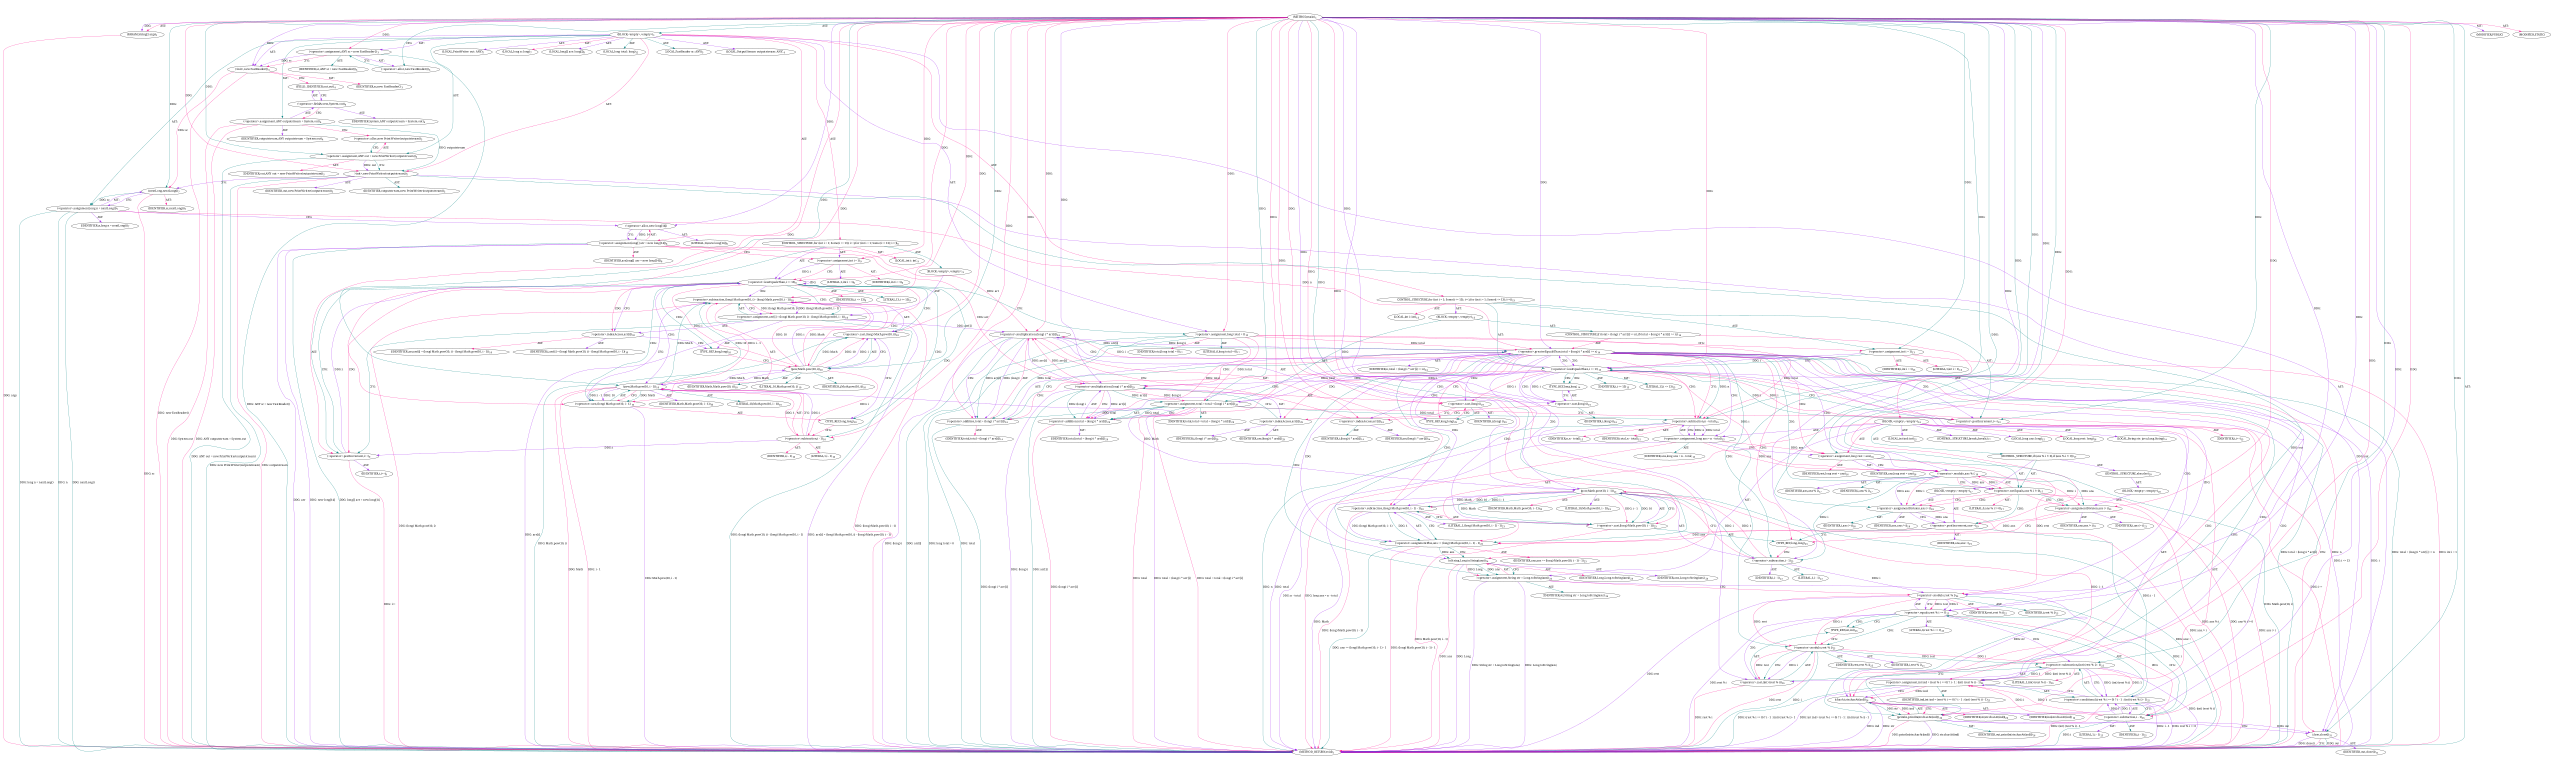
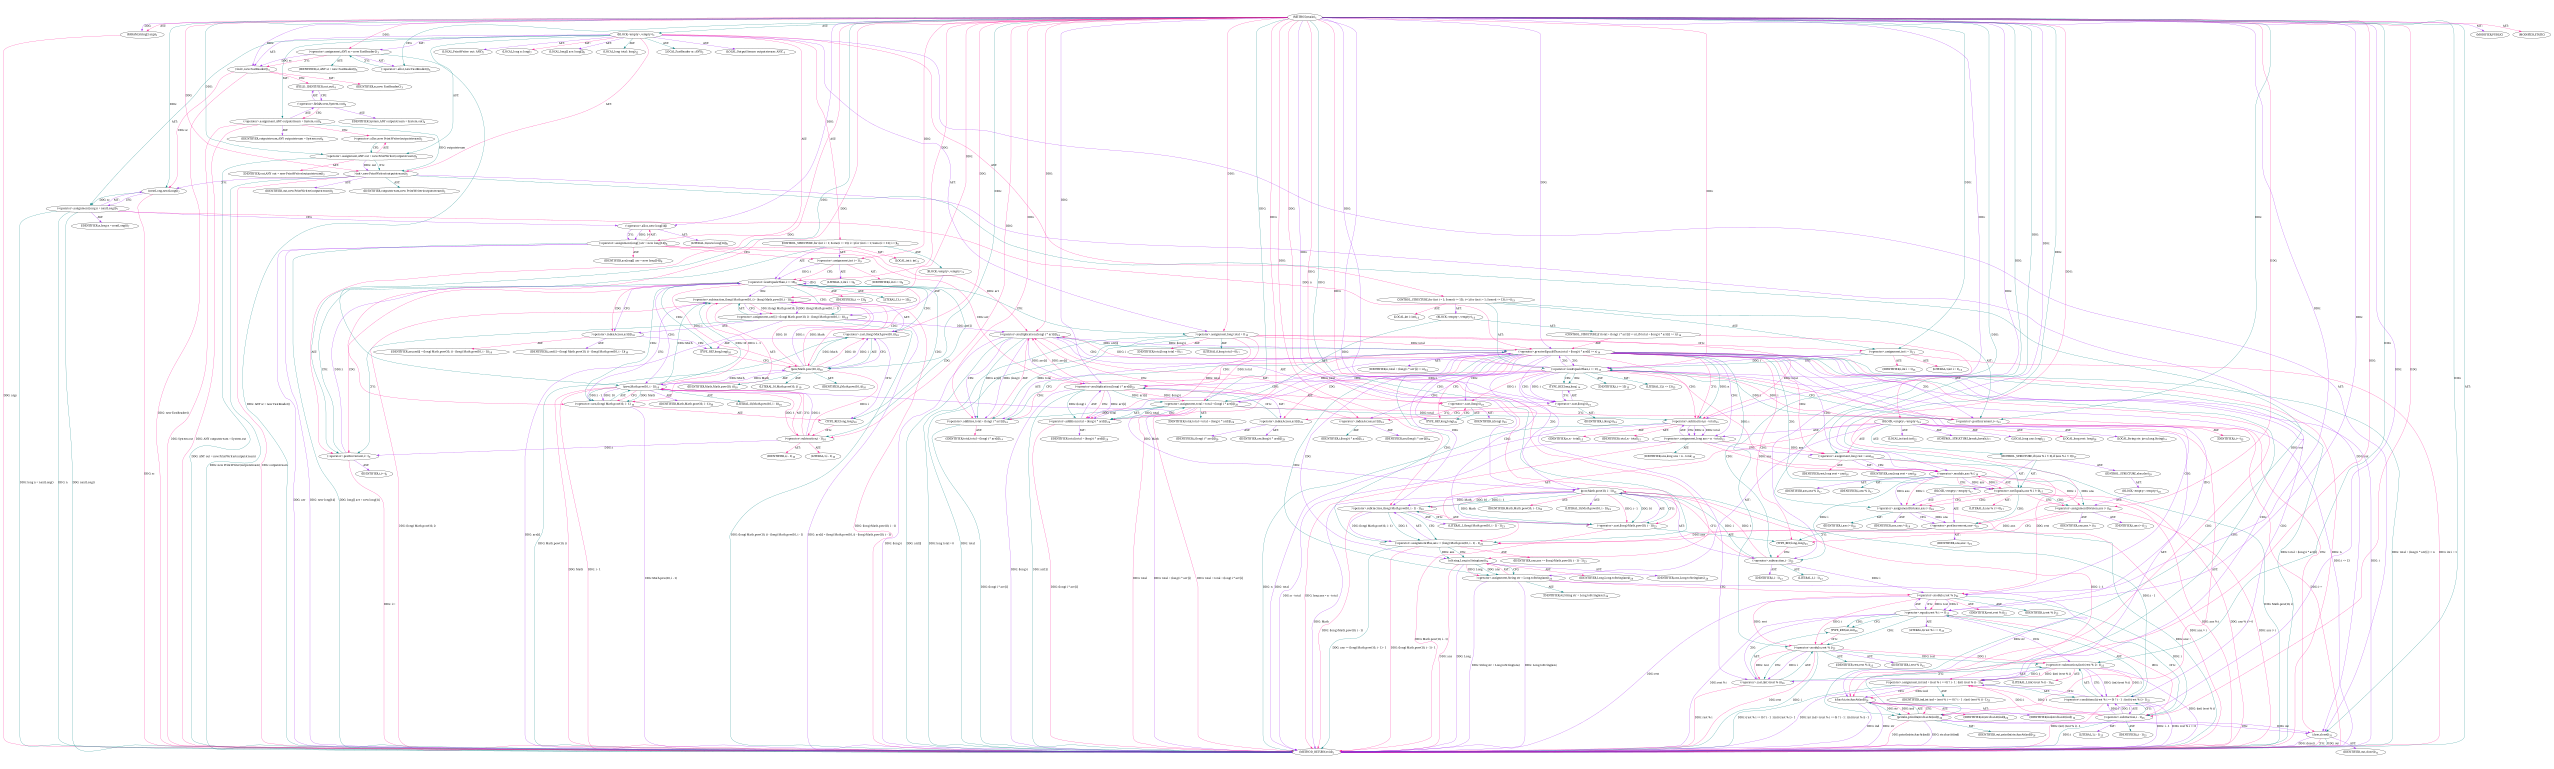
edge "(METHOD,main)" -> "(<operator>.subtraction,n - total)": color teal -> purple
node "(IDENTIFIER,sc,nextLong())": removed
